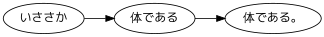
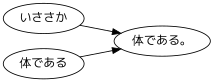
edge "いささか" -> "体である": now "いささか" -> "体である。"
